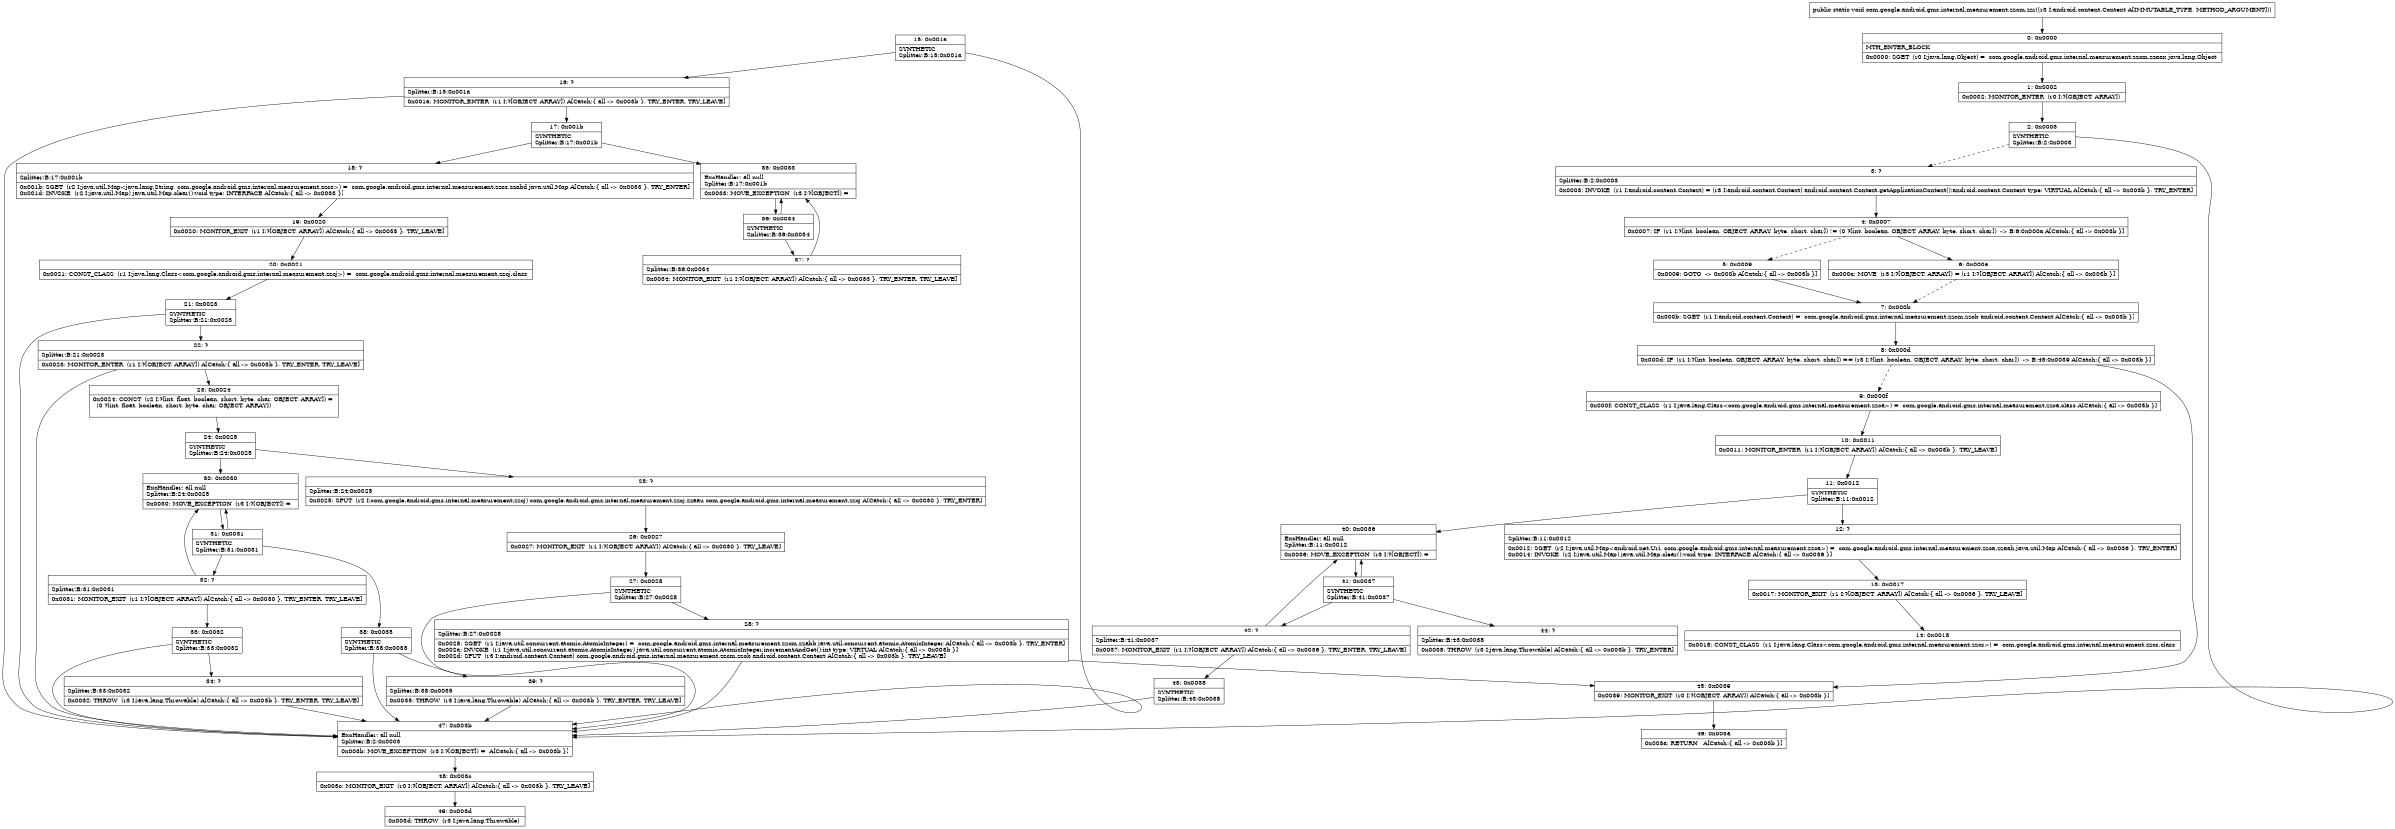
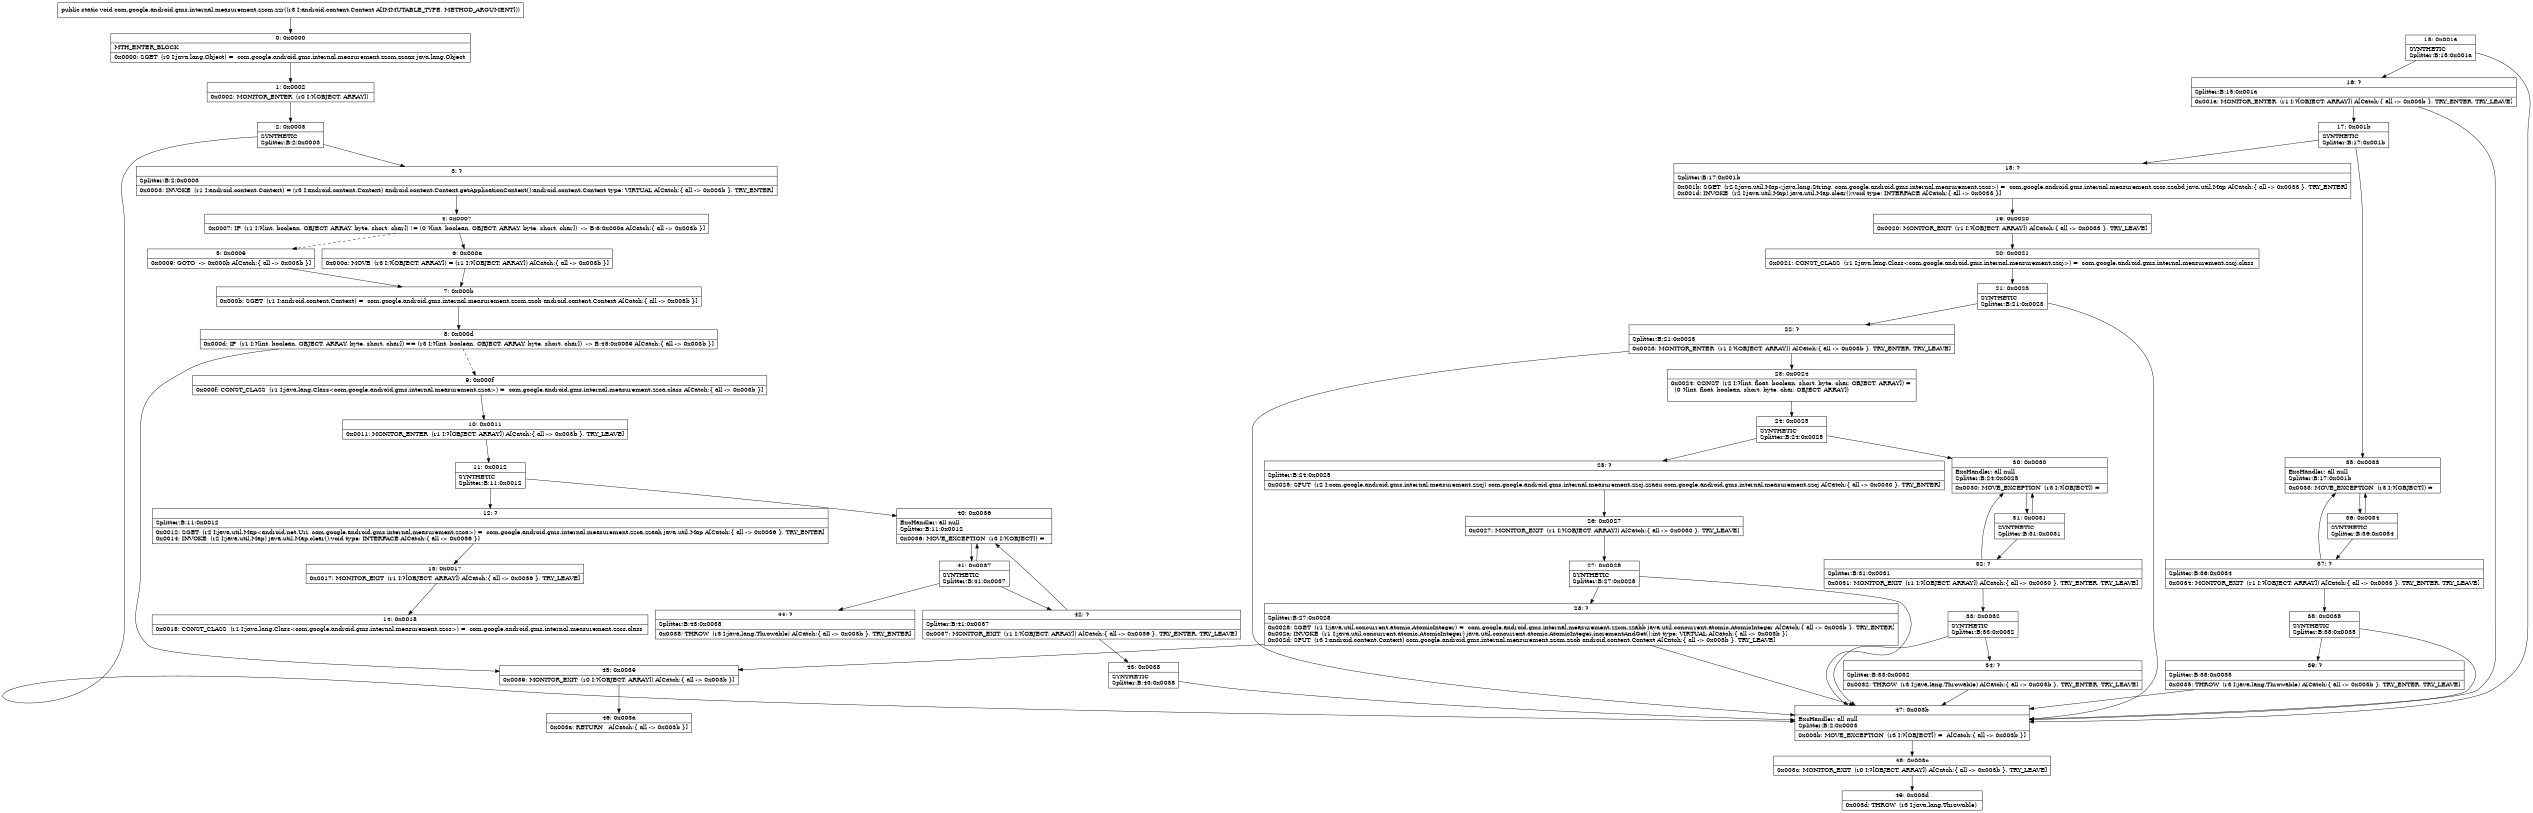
edge "2: 0x0003" -> "3: ?": style dashed -> solid
edge "6: 0x000a" -> "7: 0x000b": style dashed -> solid
edge "31: 0x0031" -> "38: 0x0035": now "37: ?" -> "38: 0x0035"
